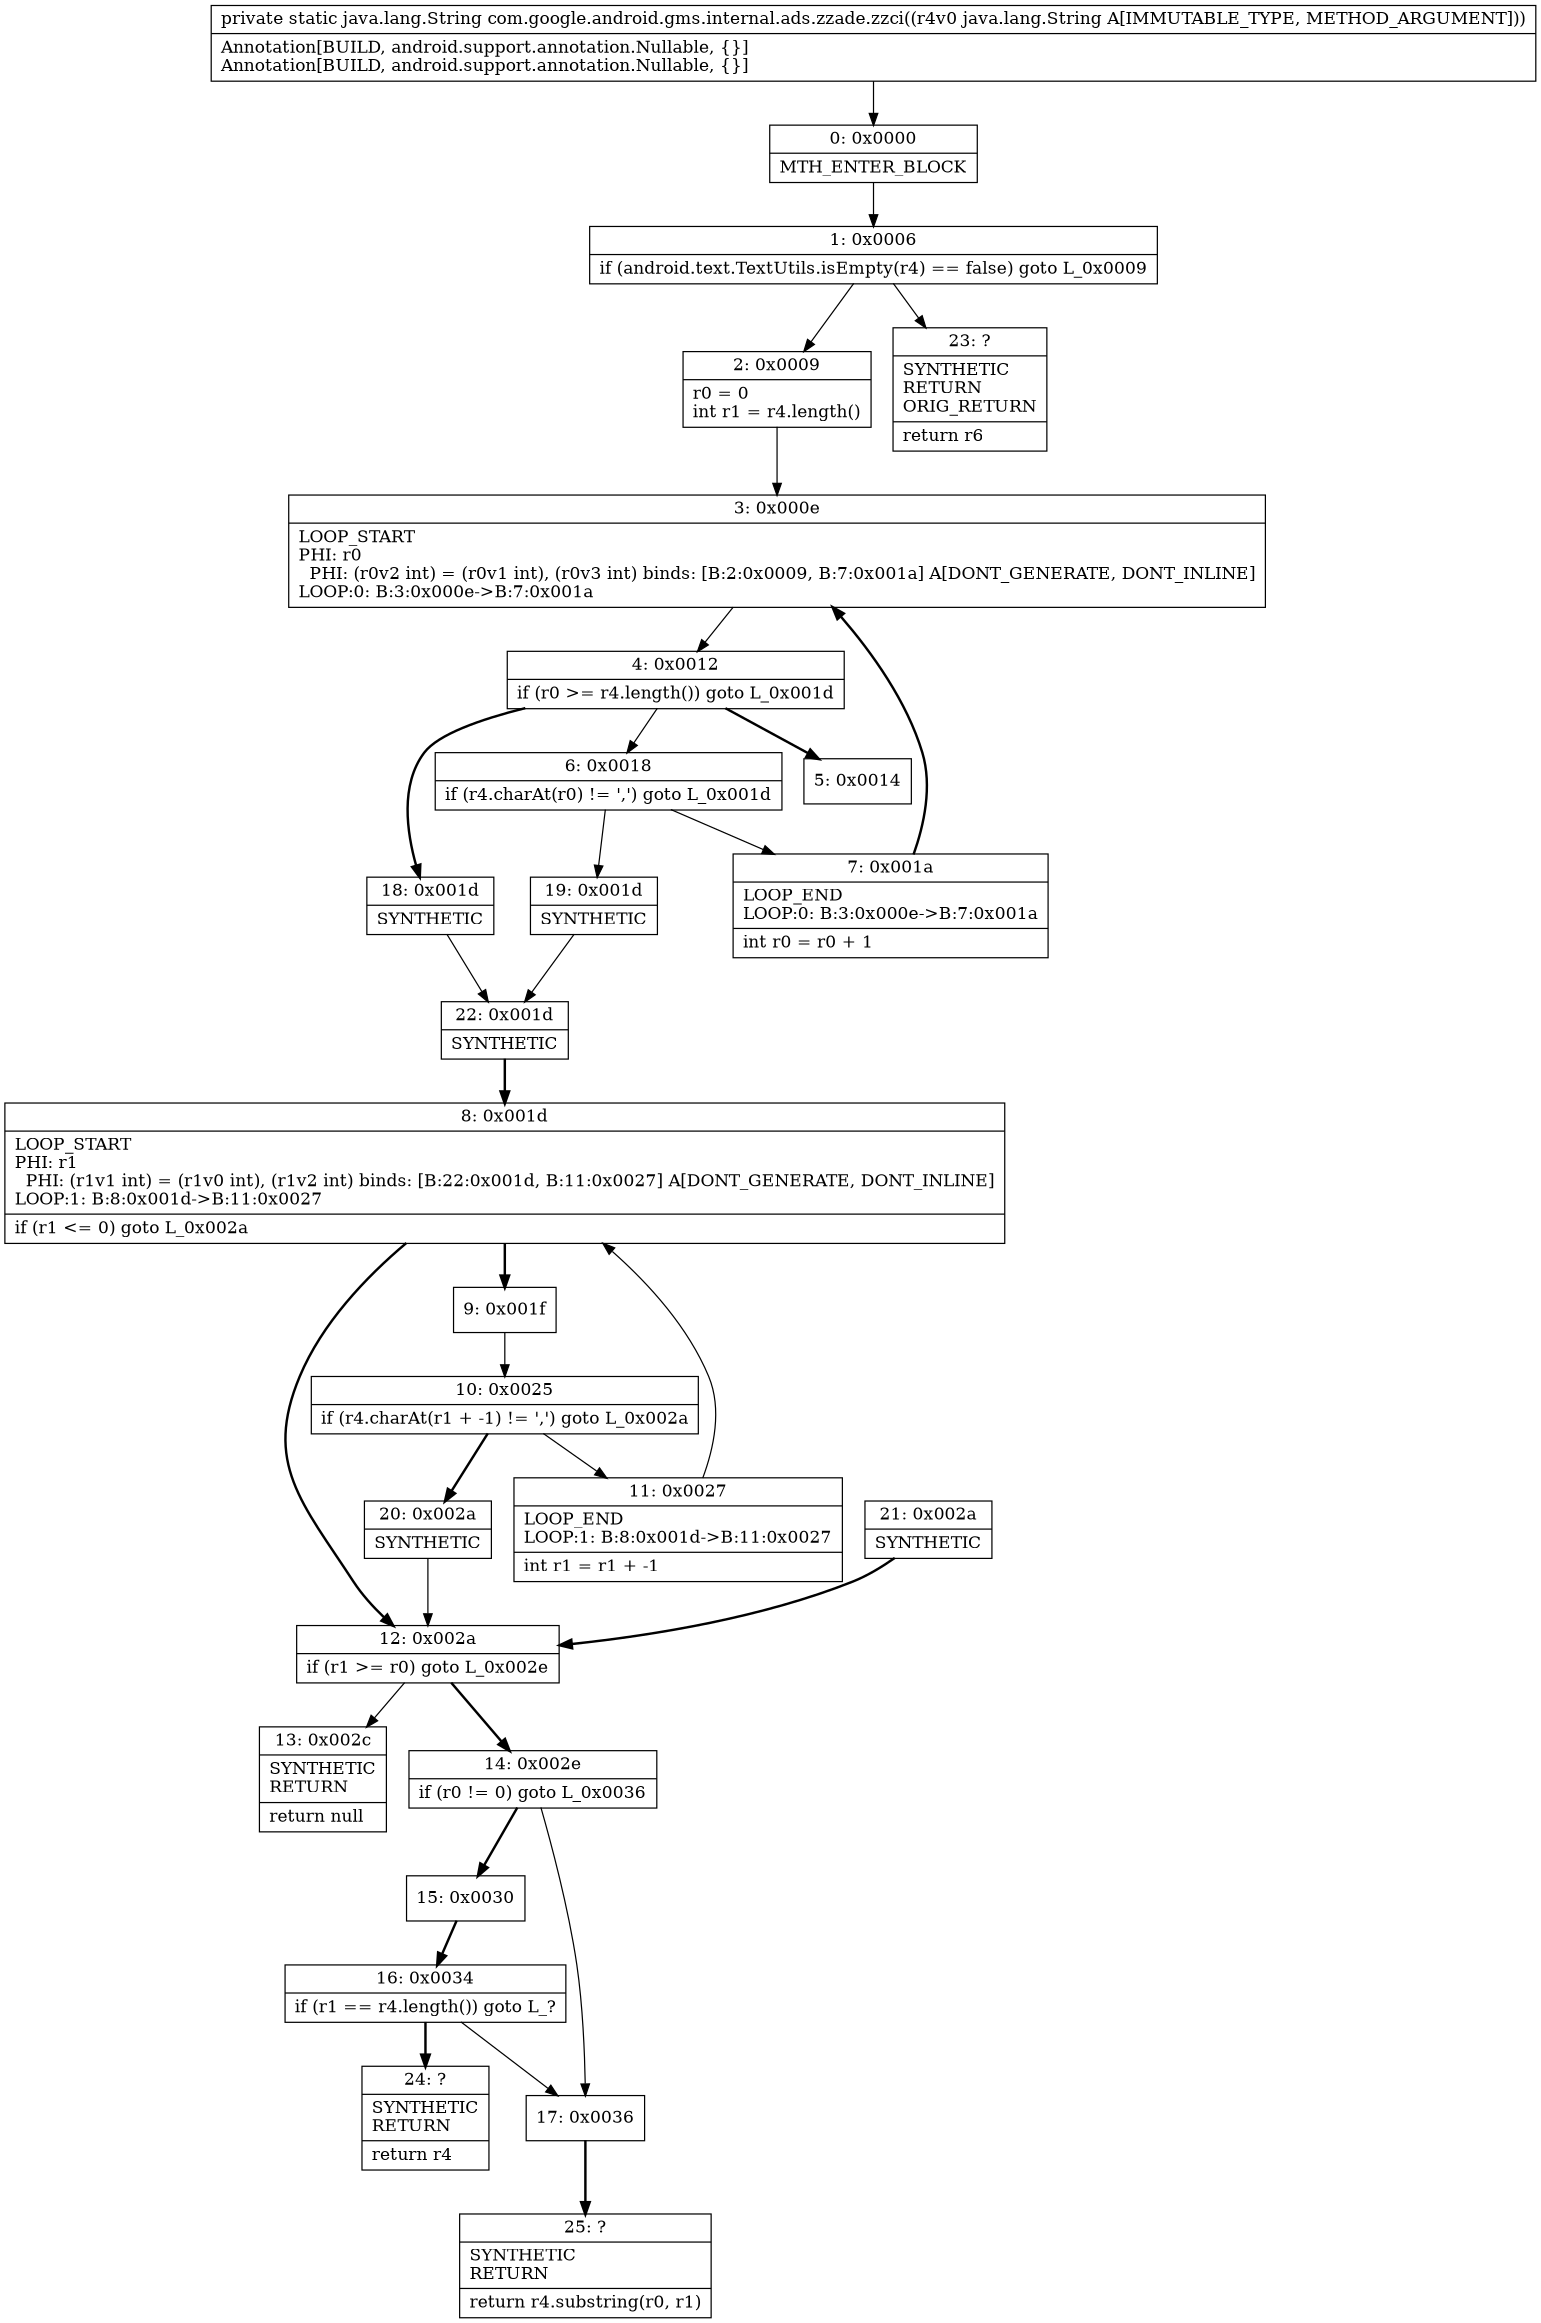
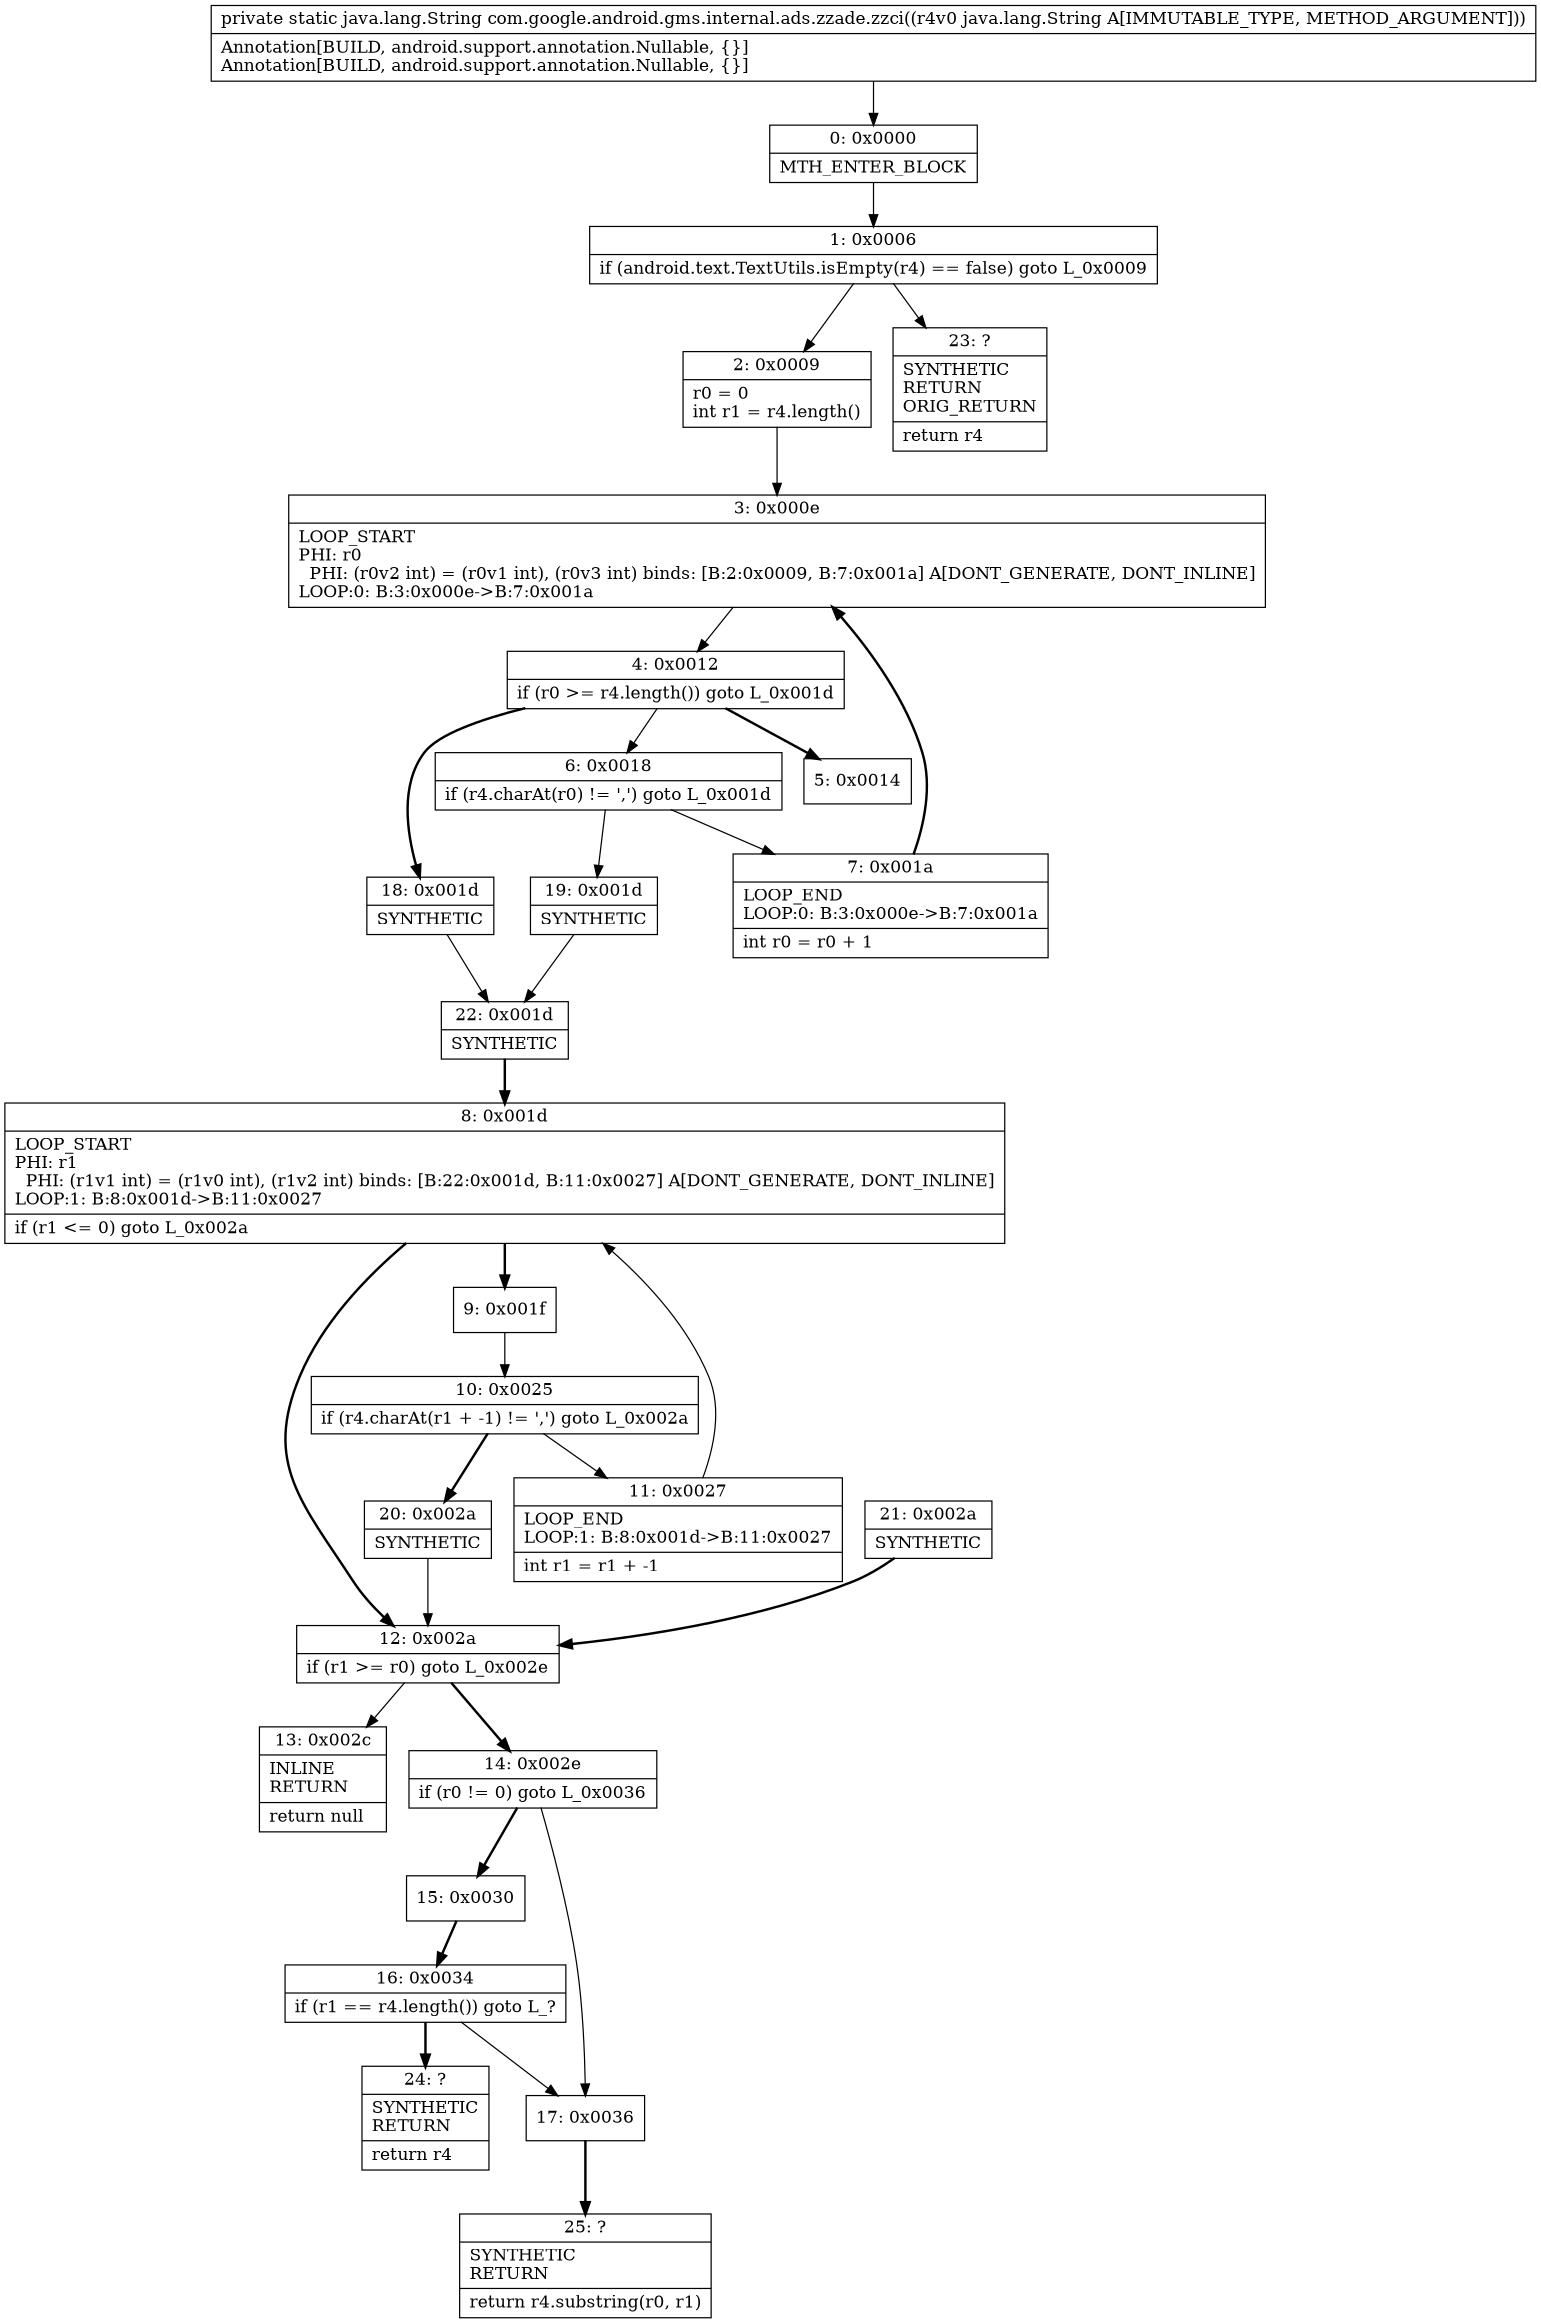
node "23: ?": text "return r6" -> "return r4"
node "13: 0x002c": text "SYNTHETIC" -> "INLINE"
